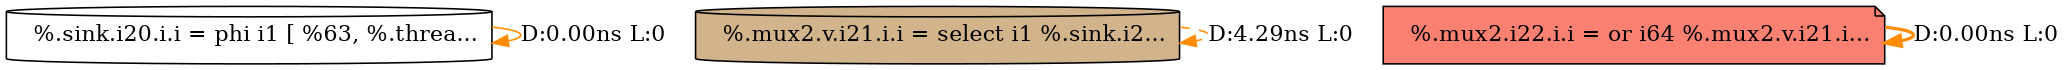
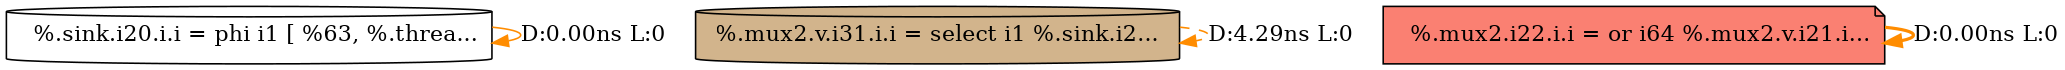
node "%.mux2.v.i21.i.i = select i1 %.sink.i2...": label "%.mux2.v.i21.i.i = select i1 %.sink.i2..." -> "%.mux2.v.i31.i.i = select i1 %.sink.i2..."
